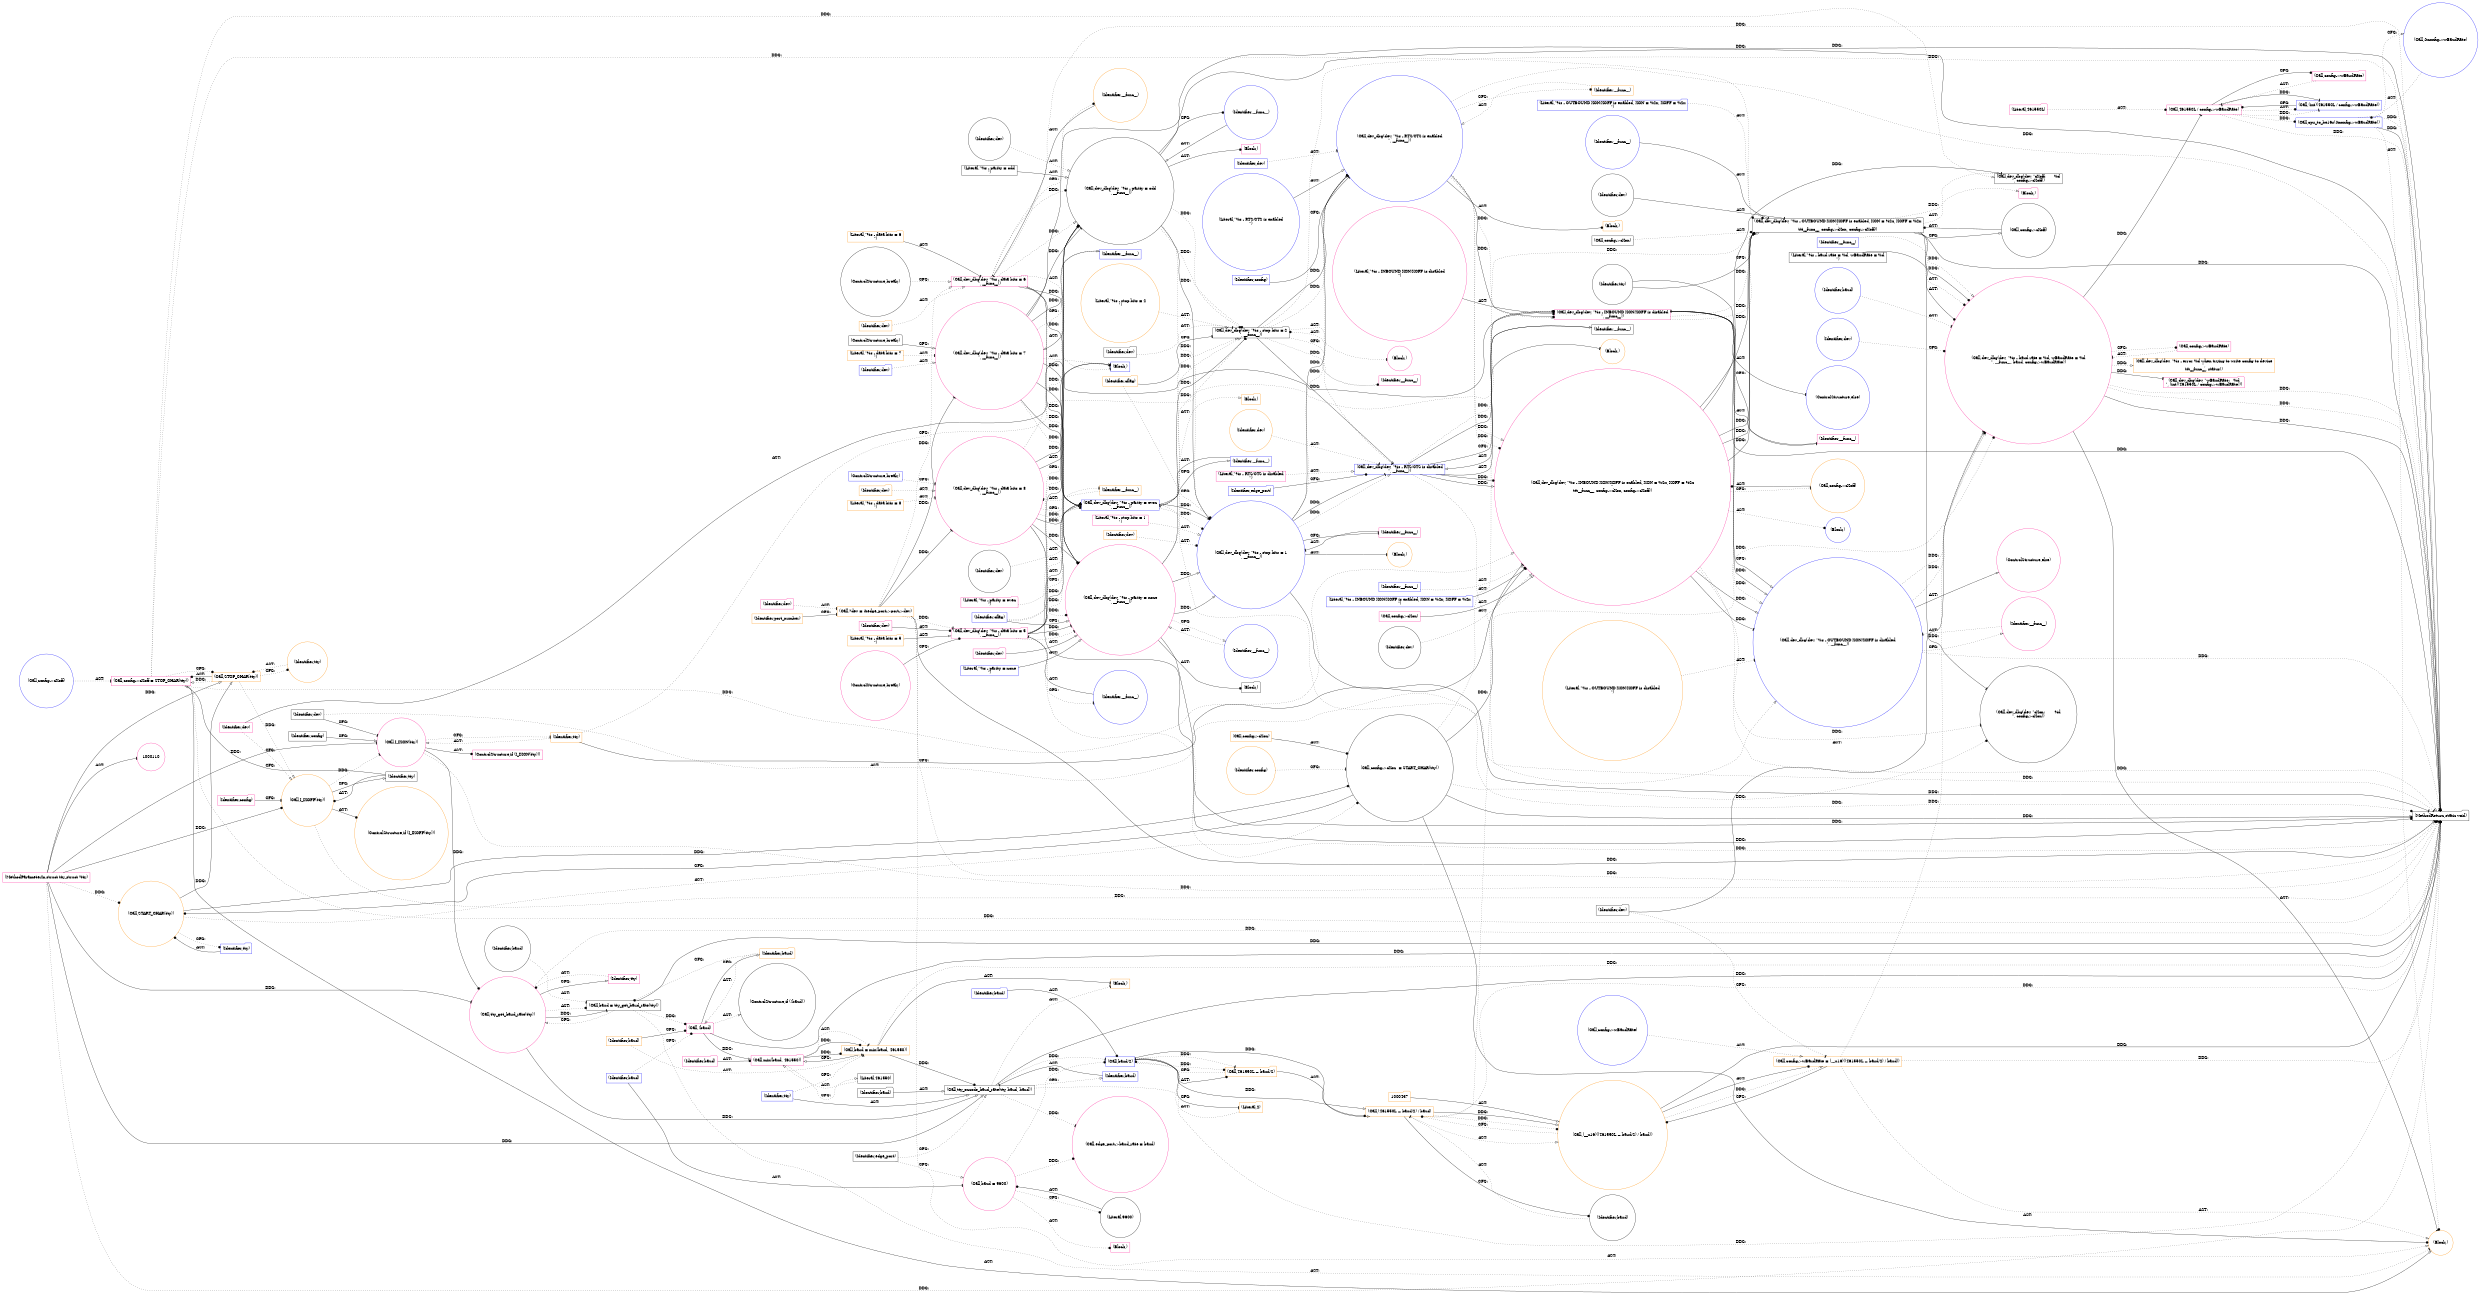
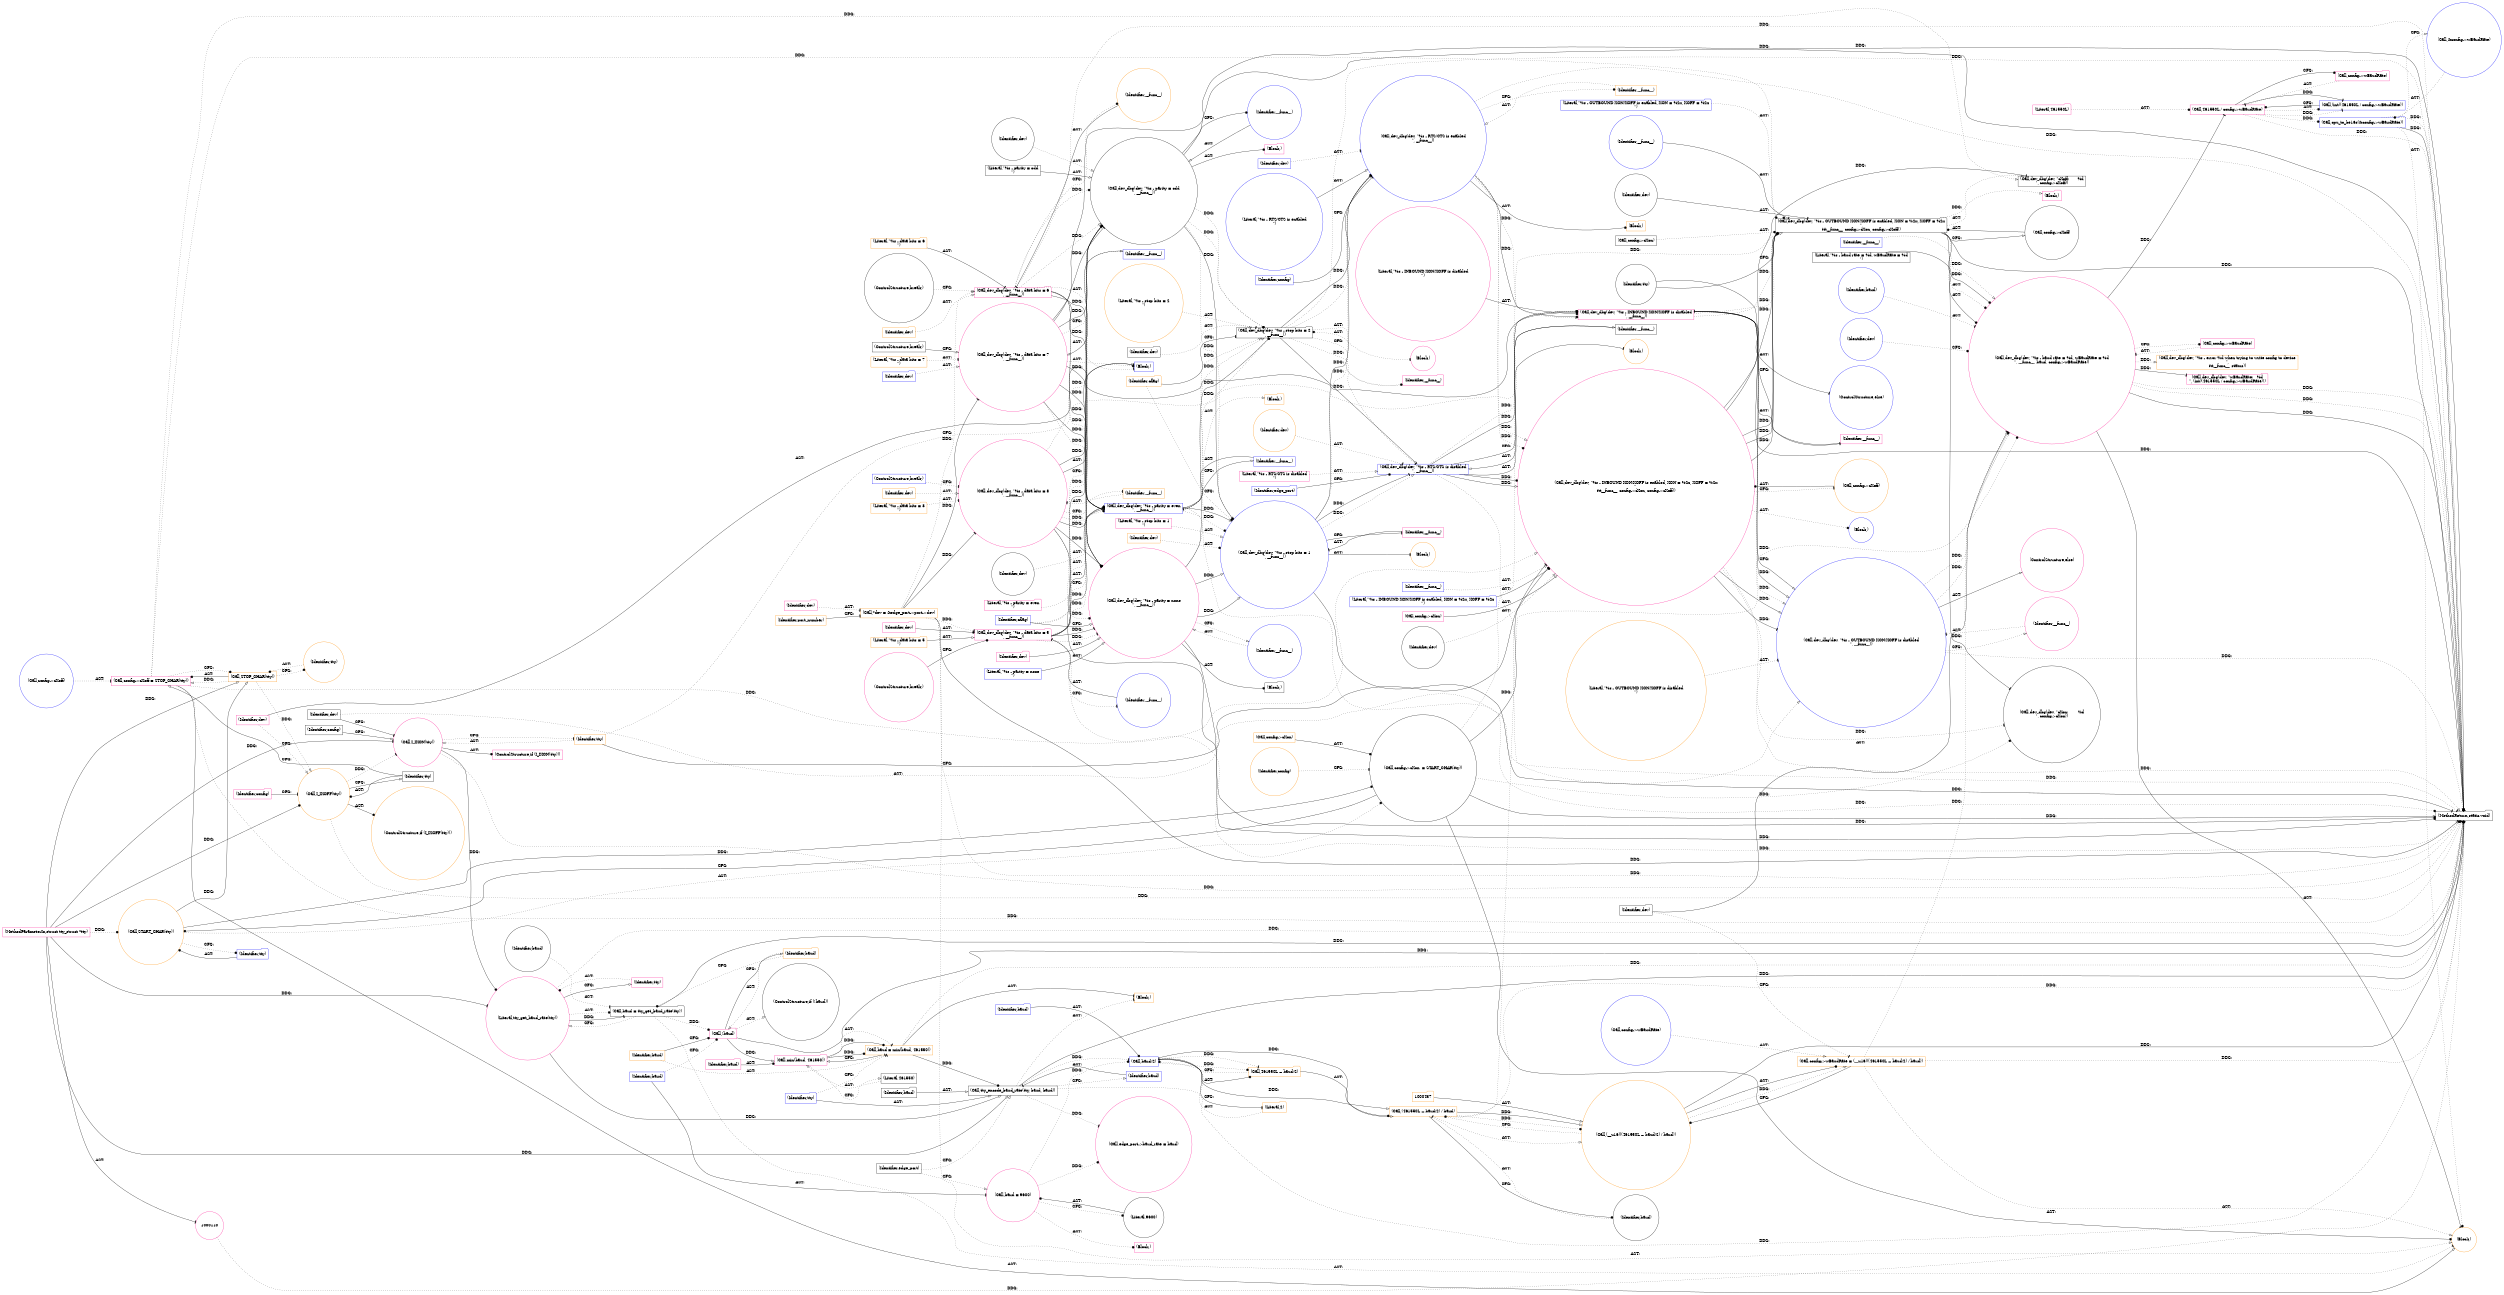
node "(Call,tty_get_baud_rate(tty))": label "(Call,tty_get_baud_rate(tty))" -> "(Literal,tty_get_baud_rate(tty))"
edge "(MethodParameterIn,struct tty_struct *tty)" -> "(MethodReturn,static void)": now "1000110" -> "(MethodReturn,static void)"
